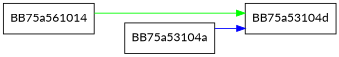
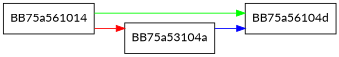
node "BB75a53104d": label "BB75a53104d" -> "BB75a56104d"
edge "BB75a561014" -> "BB75a53104a": added
